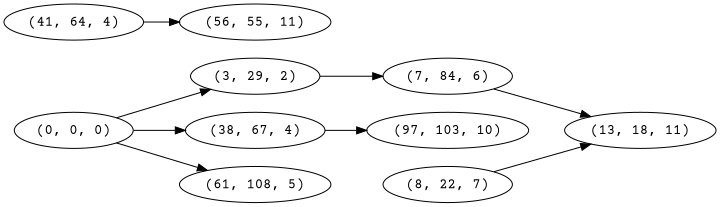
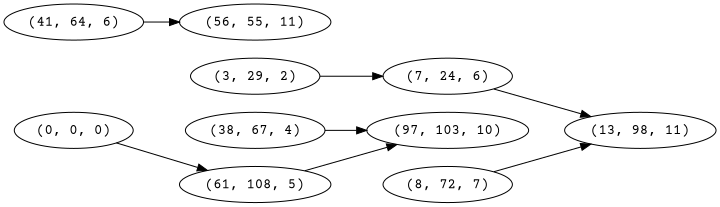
node "(41, 64, 4)": label "(41, 64, 4)" -> "(41, 64, 6)"
node "(7, 84, 6)": label "(7, 84, 6)" -> "(7, 24, 6)"
edge "(0, 0, 0)" -> "(3, 29, 2)": removed
edge "(0, 0, 0)" -> "(38, 67, 4)": removed
node "(13, 18, 11)": label "(13, 18, 11)" -> "(13, 98, 11)"
edge "(61, 108, 5)" -> "(97, 103, 10)": added
node "(8, 22, 7)": label "(8, 22, 7)" -> "(8, 72, 7)"
